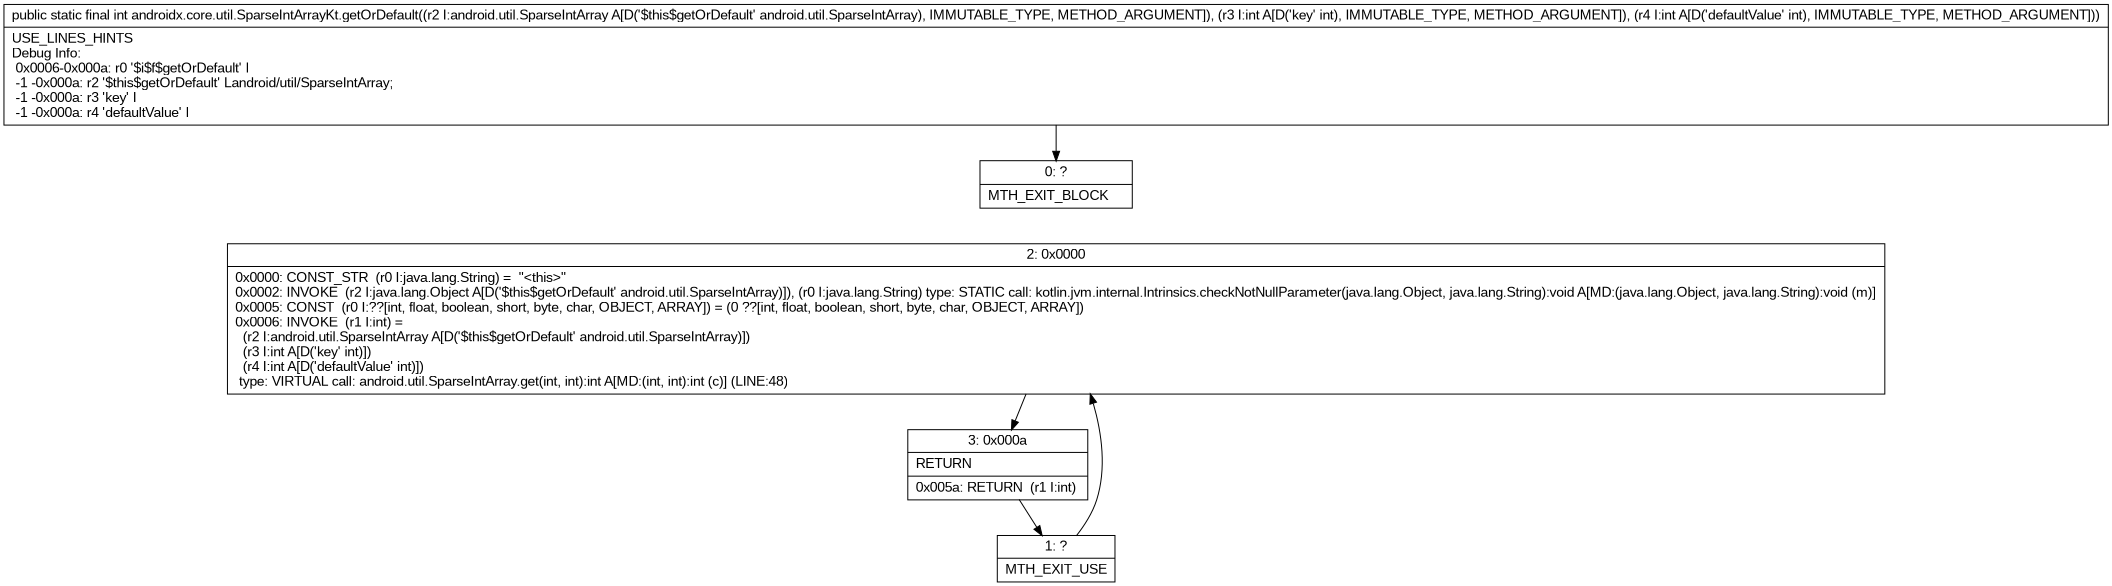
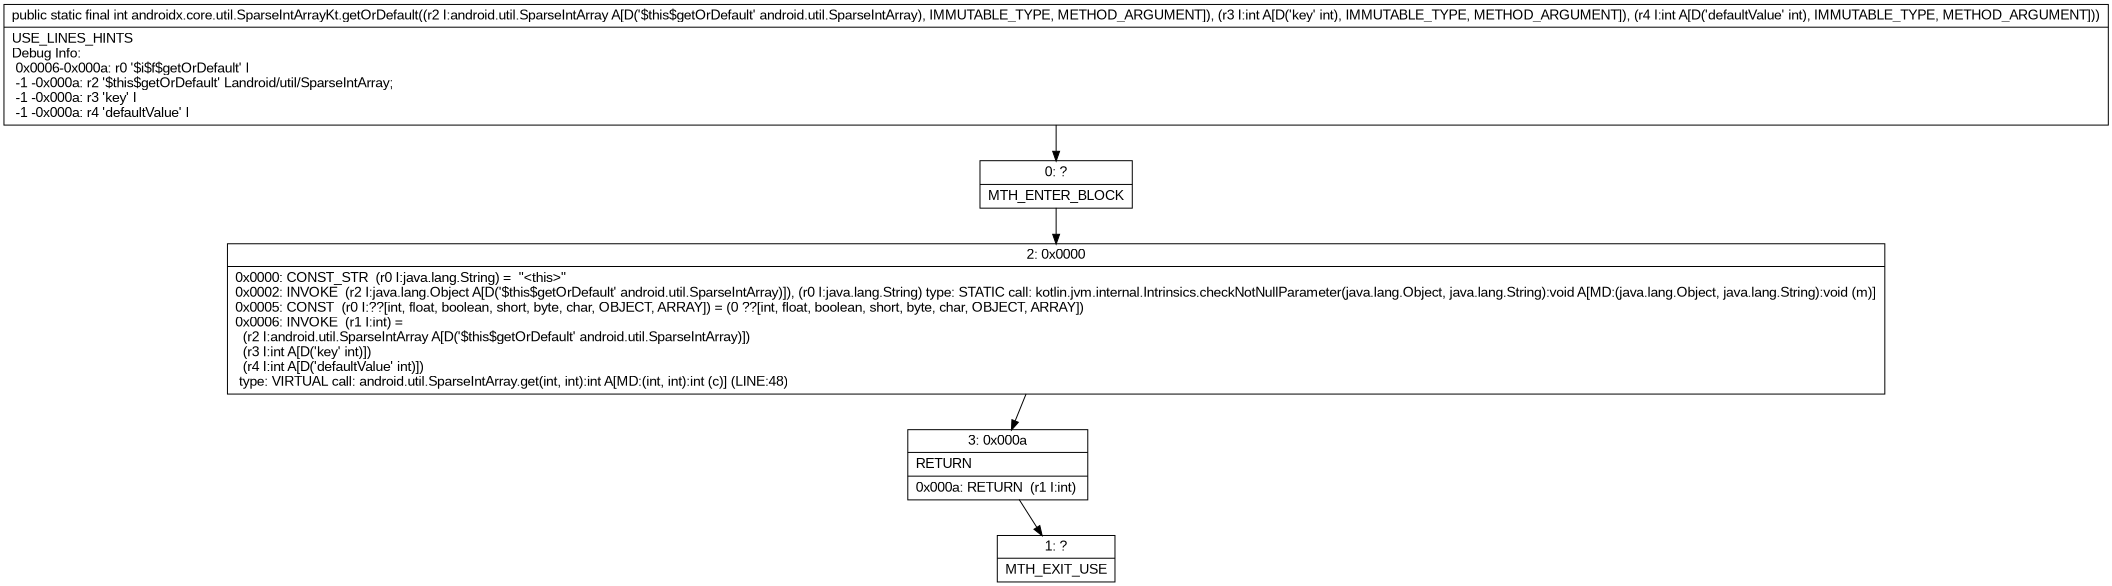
node "0: ?": text "MTH_EXIT_BLOCK" -> "MTH_ENTER_BLOCK"
edge "1: ?" -> "2: 0x0000": now "0: ?" -> "2: 0x0000"
node "3: 0x000a": text "0x005a: RETURN  (r1 I:int)" -> "0x000a: RETURN  (r1 I:int)"
